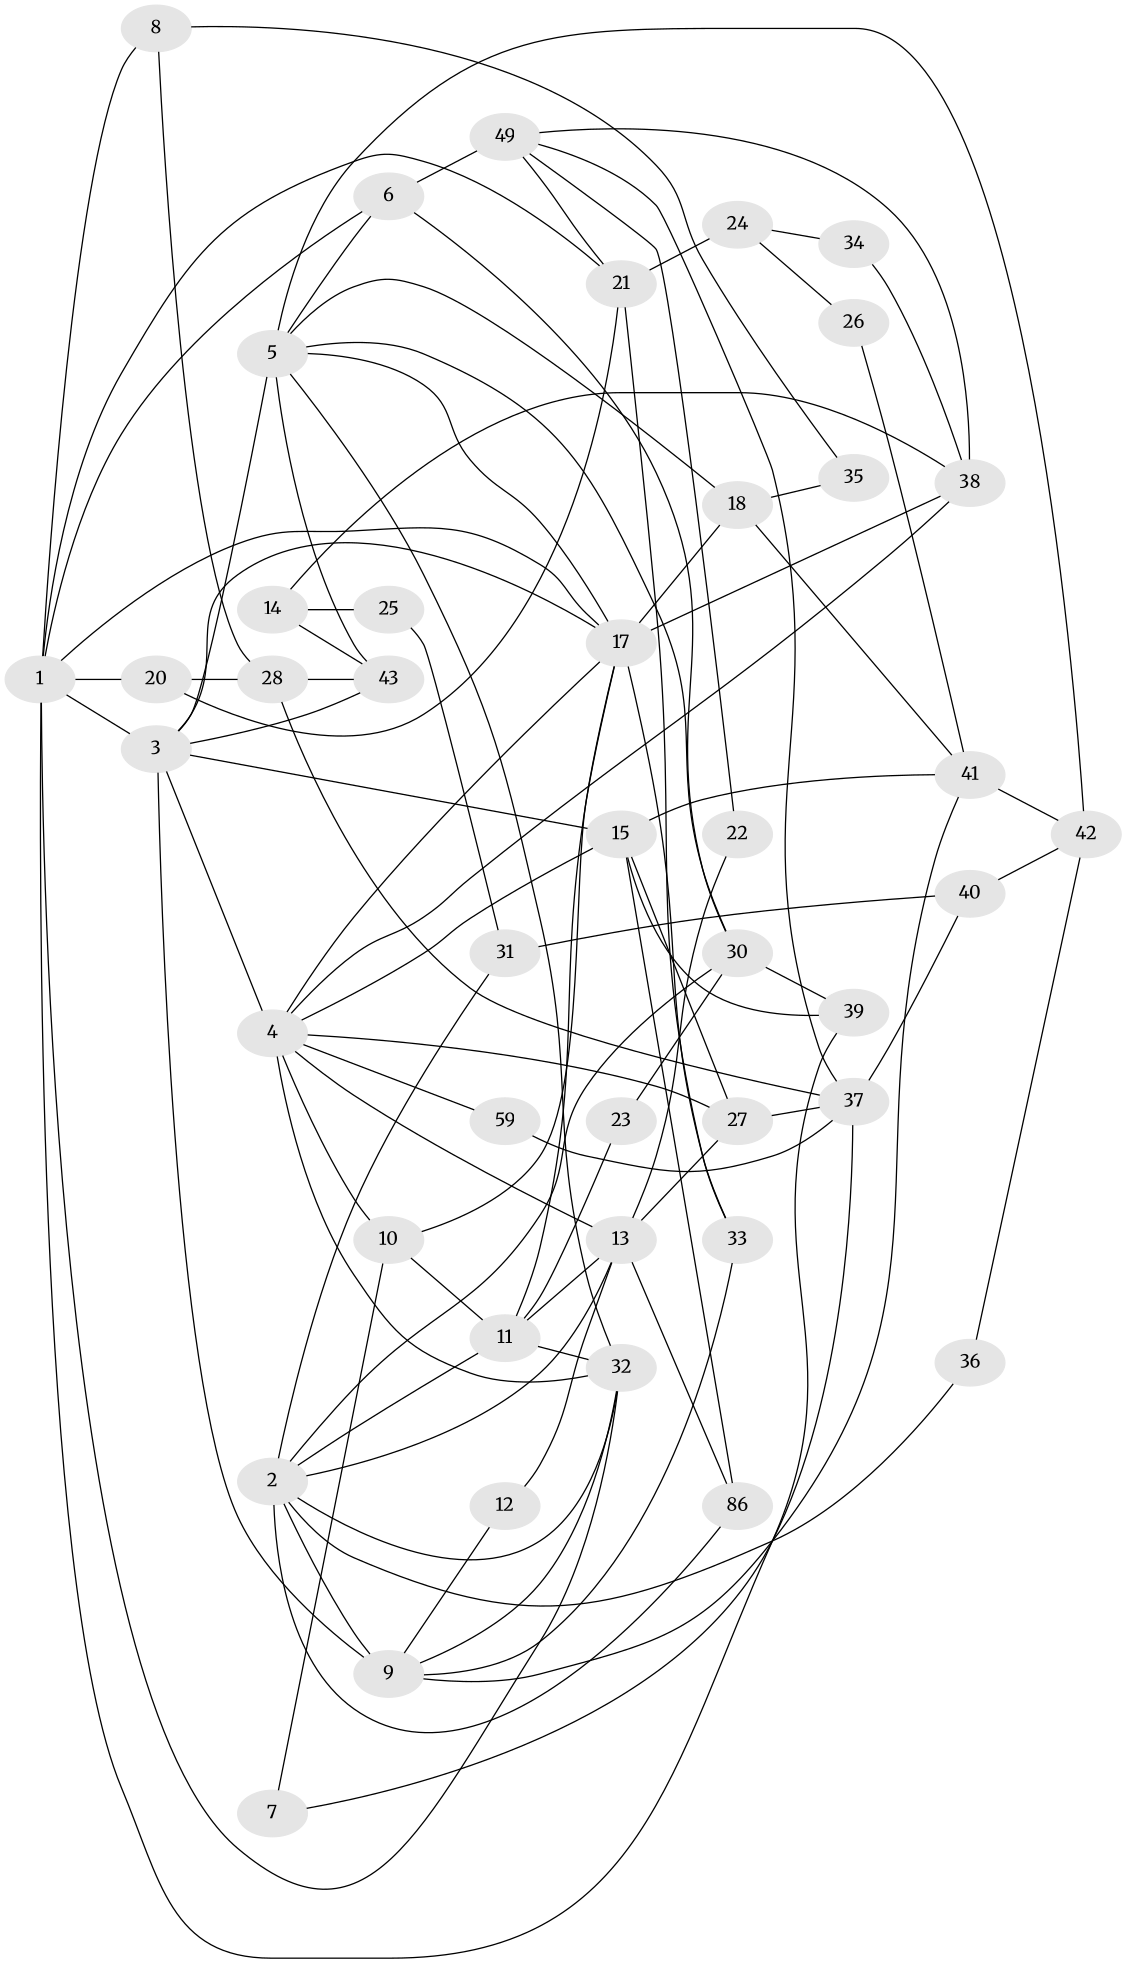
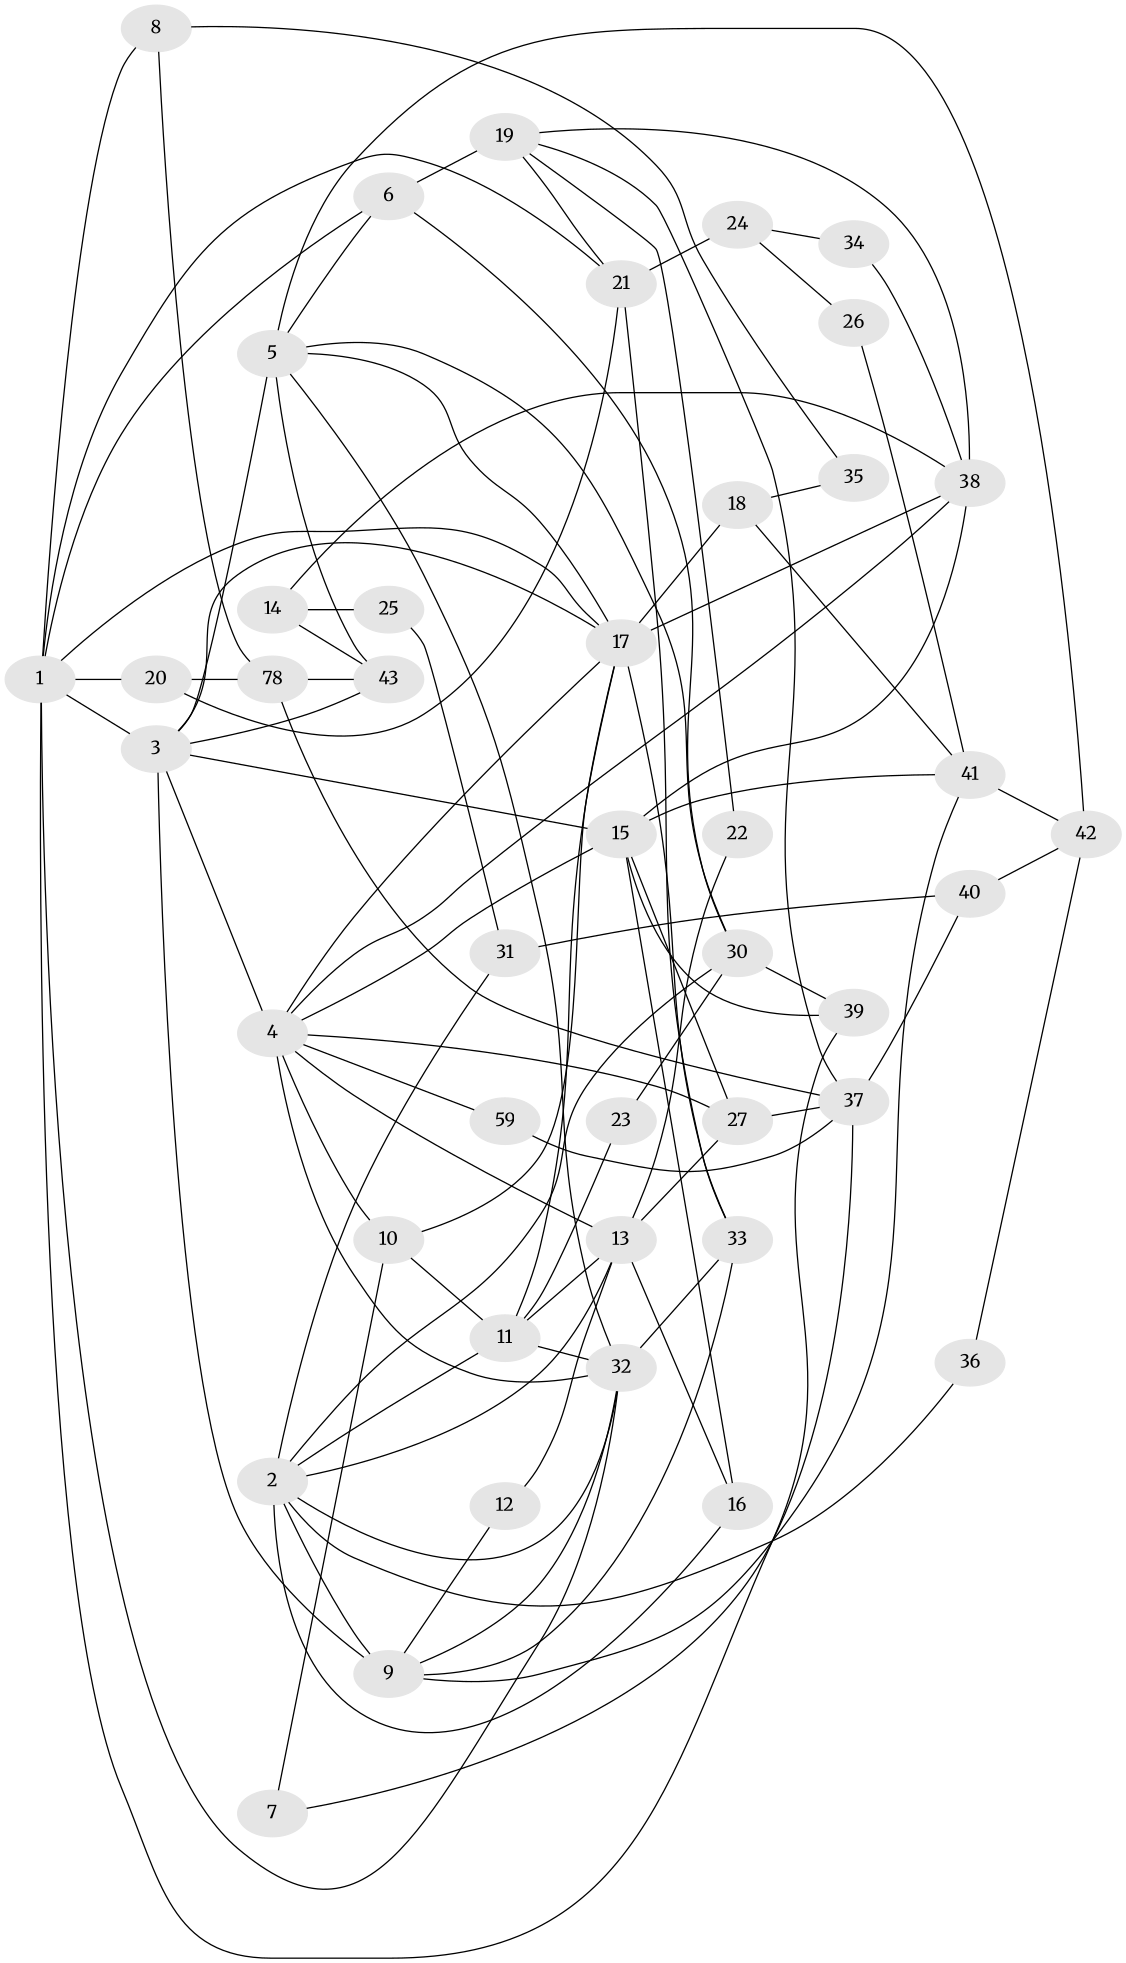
node "49": label "49" -> "19"
edge "5" -- "18": removed
node "28": label "28" -> "78"
edge "38" -- "15": added
edge "33" -- "32": added
node "86": label "86" -> "16"
